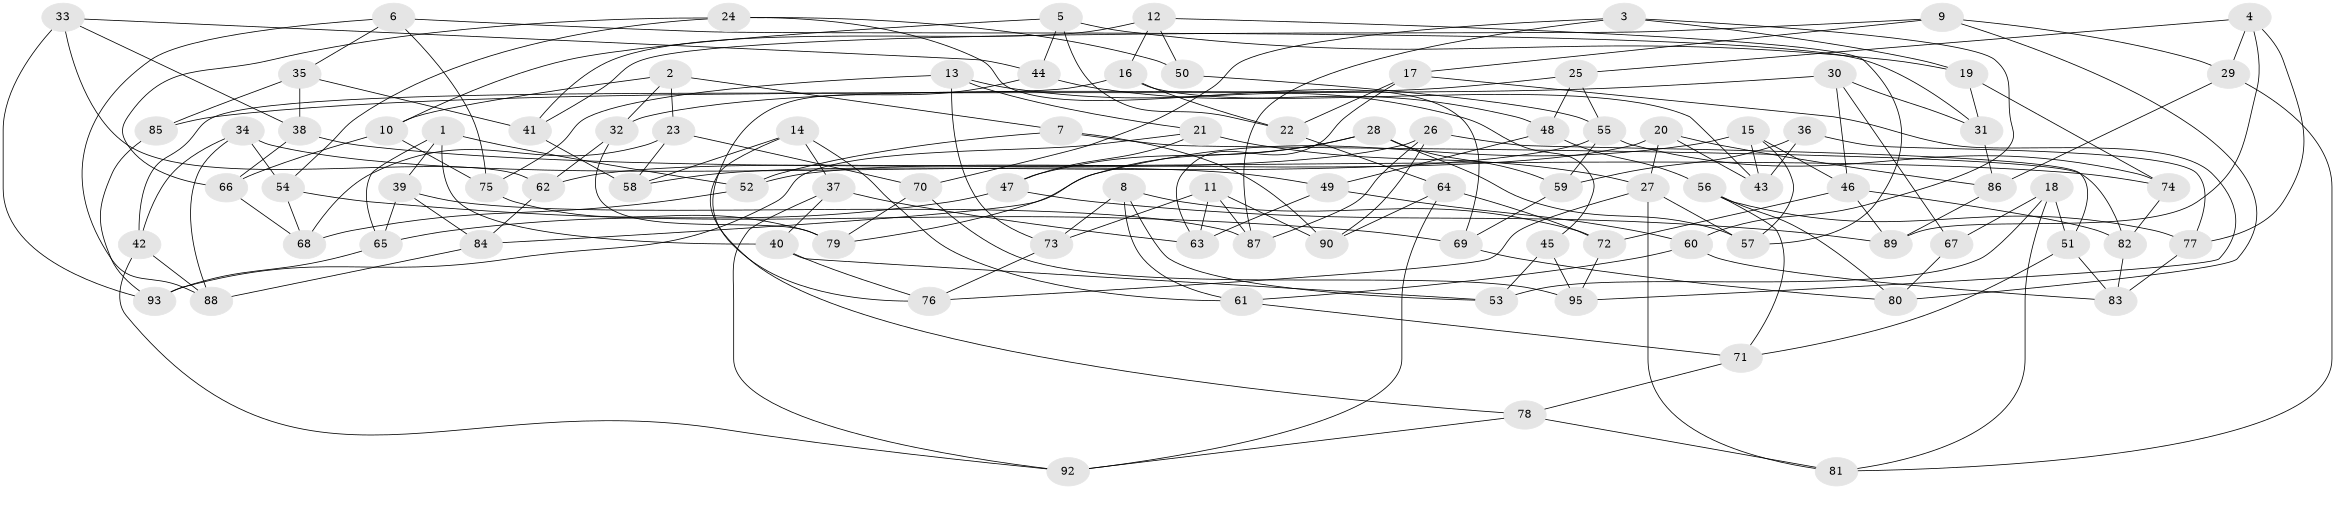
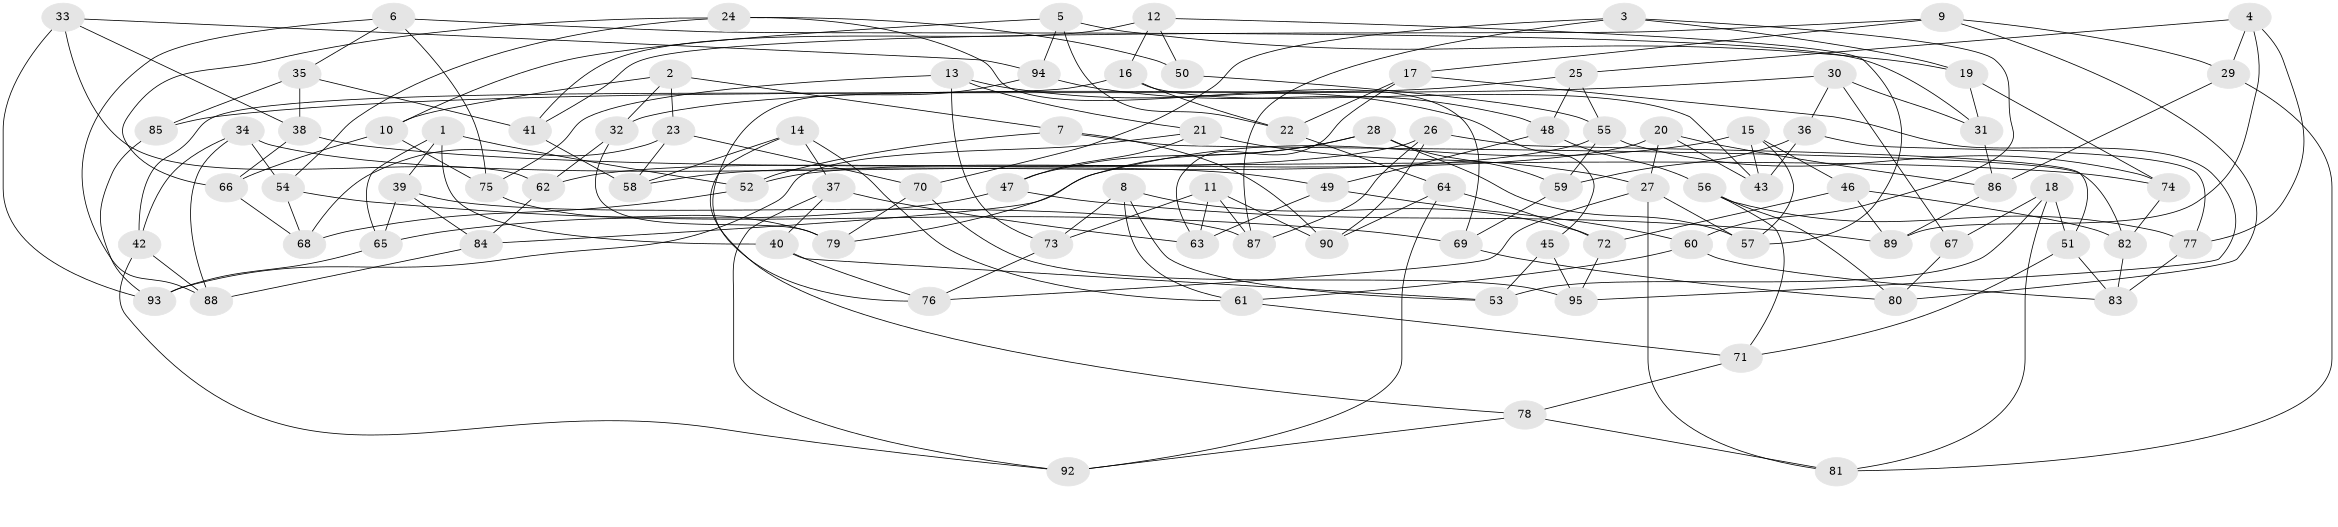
node "44": label "44" -> "94"
edge "30" -- "46": now "30" -- "36"
